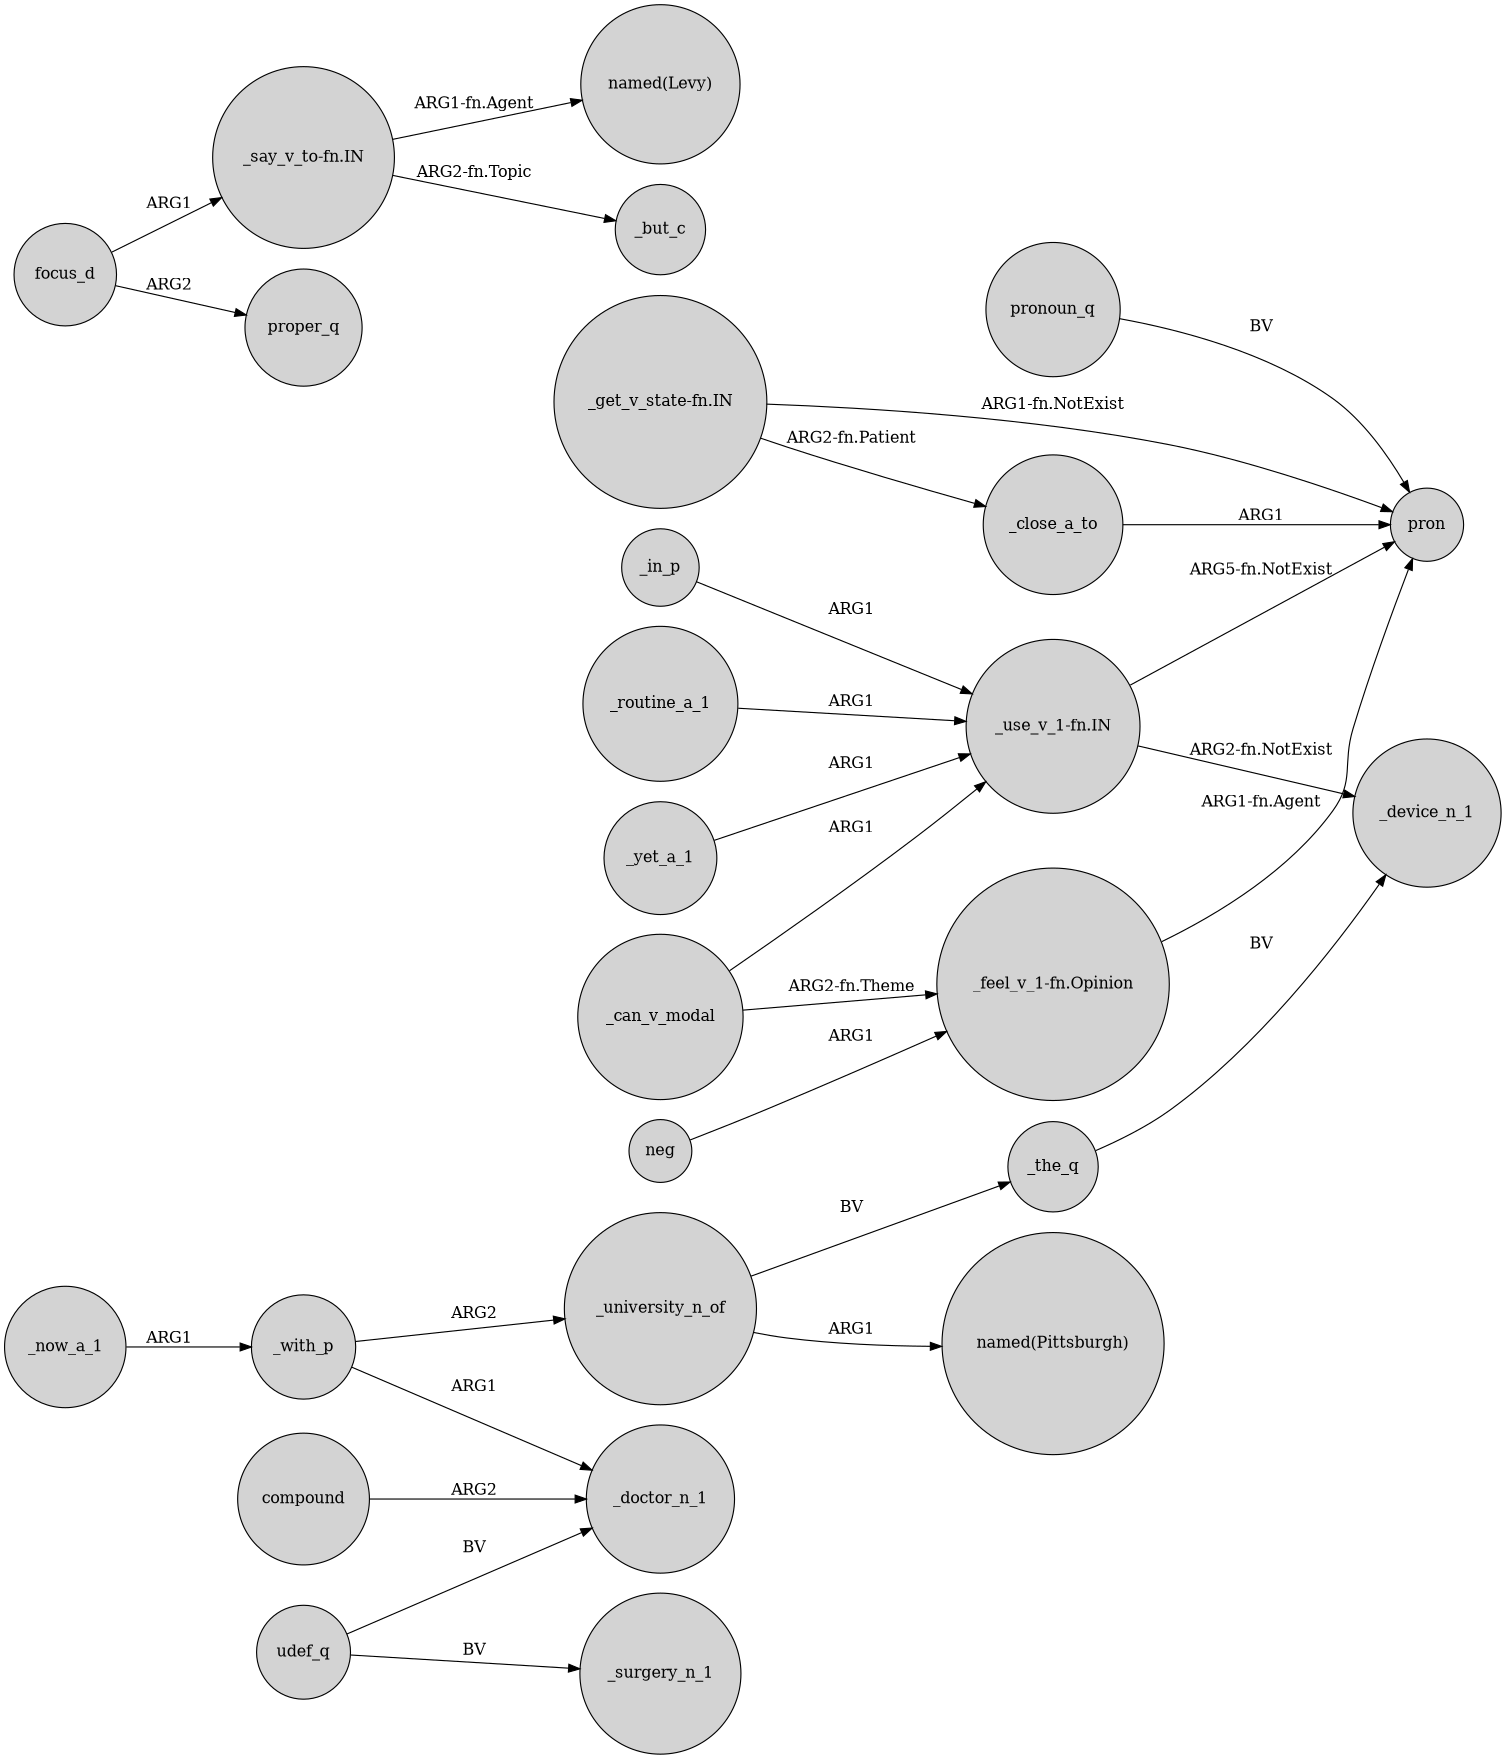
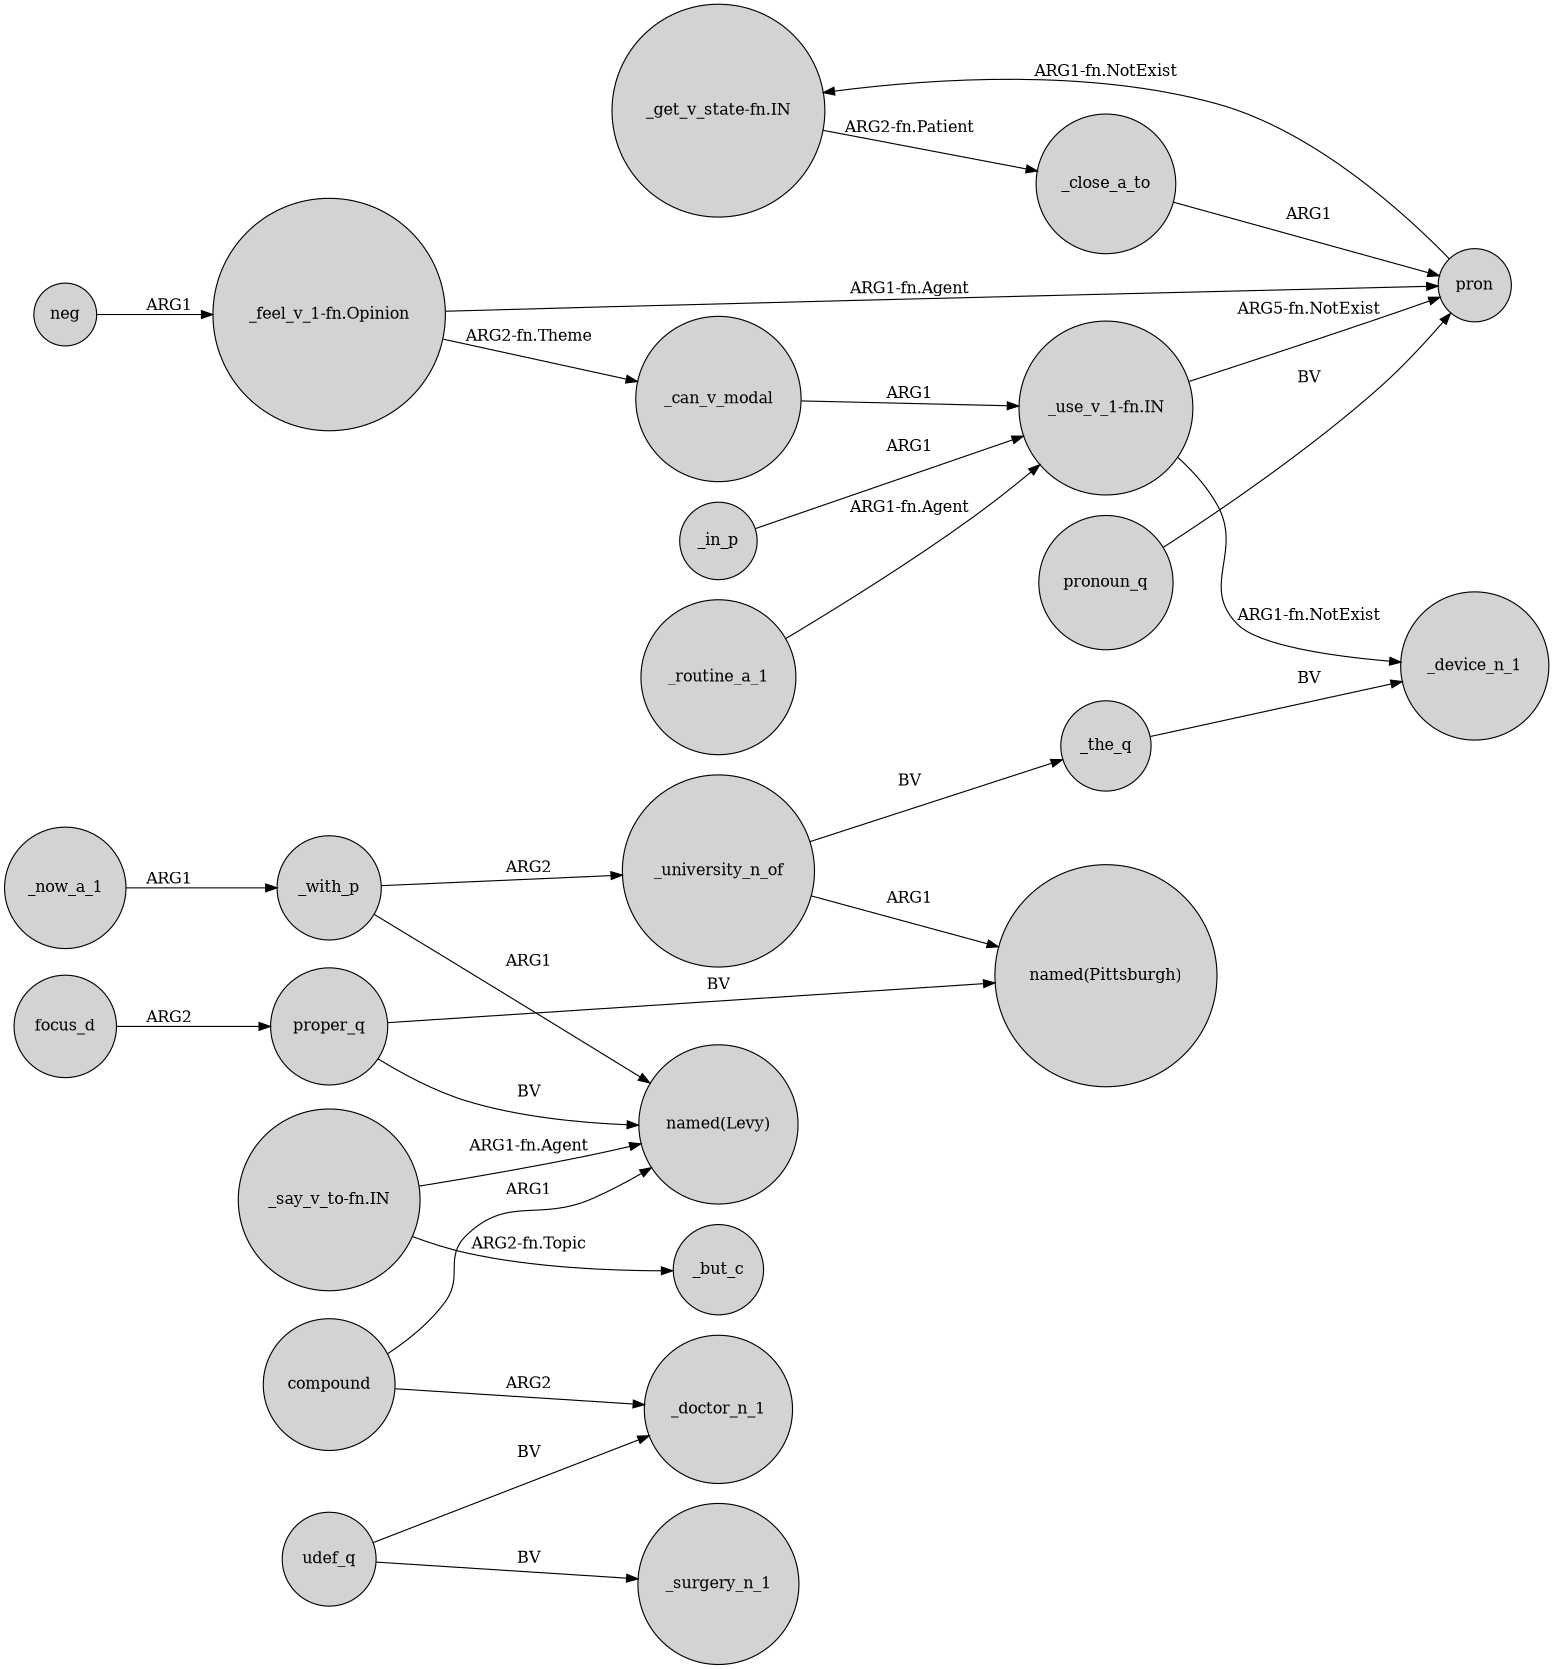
edge "focus_d" -> "_say_v_to-fn.IN": removed, label "ARG1"
edge "_get_v_state-fn.IN" -> "pron": reversed
edge "_routine_a_1" -> "_use_v_1-fn.IN": label "ARG1" -> "ARG1-fn.Agent"
edge "_use_v_1-fn.IN" -> "_device_n_1": label "ARG2-fn.NotExist" -> "ARG1-fn.NotExist"
node "_yet_a_1": removed
edge "_can_v_modal" -> "_feel_v_1-fn.Opinion": reversed
edge "proper_q" -> "named(Pittsburgh)": added, label "BV"
edge "proper_q" -> "named(Levy)": added, label "BV"
edge "compound" -> "named(Levy)": added, label "ARG1"
edge "_with_p" -> "_doctor_n_1": now "_with_p" -> "named(Levy)"
